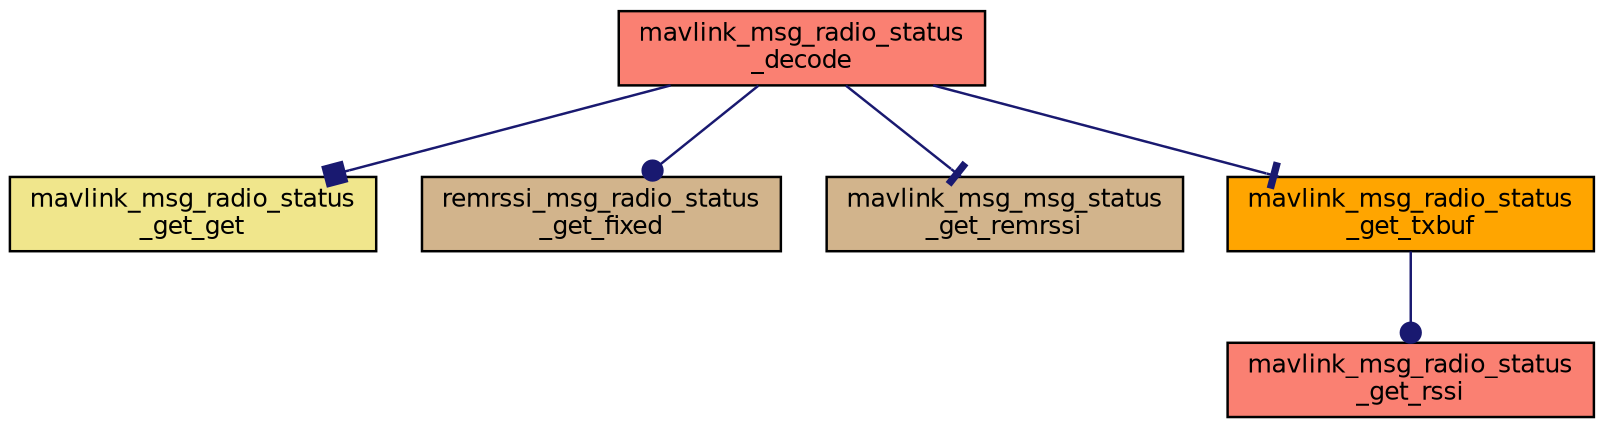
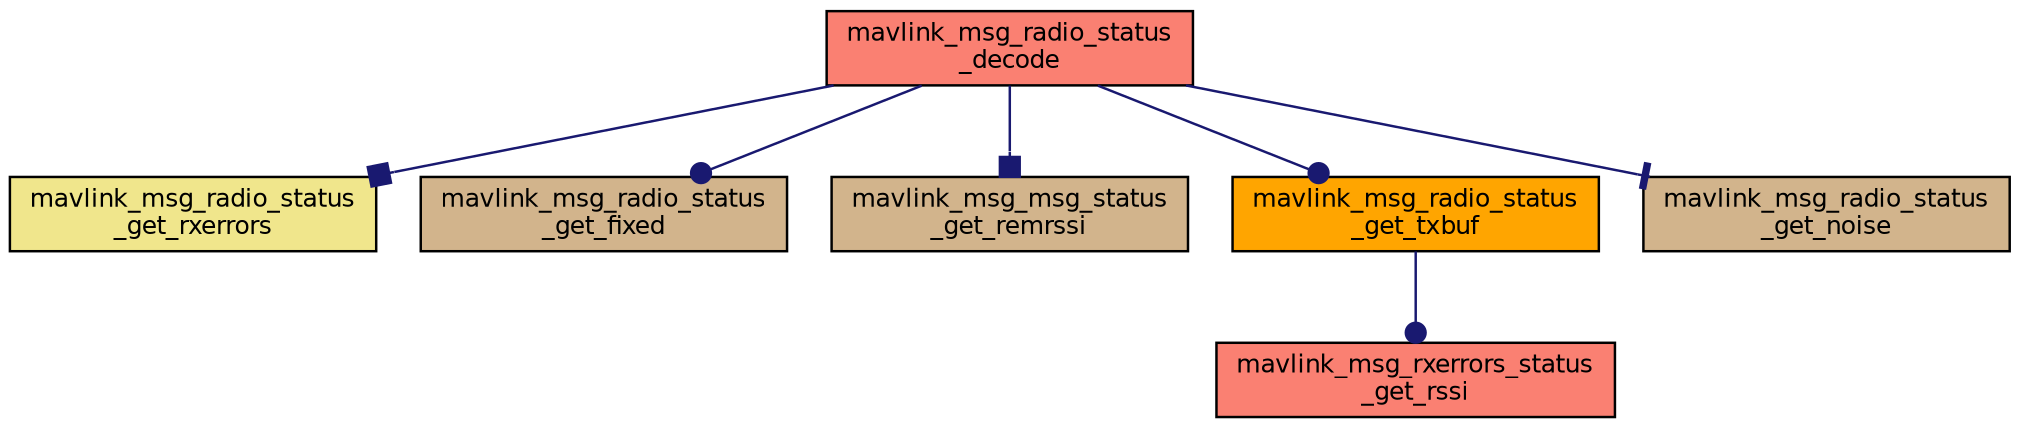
edge "mavlink_msg_radio_status _decode" -> "mavlink_msg_msg_status _get_remrssi": arrowhead tee -> box
edge "mavlink_msg_radio_status _decode" -> "mavlink_msg_radio_status _get_txbuf": arrowhead tee -> dot
node "mavlink_msg_radio_status _get_get": label "mavlink_msg_radio_status _get_get" -> "mavlink_msg_radio_status _get_rxerrors"
node "remrssi_msg_radio_status _get_fixed": label "remrssi_msg_radio_status _get_fixed" -> "mavlink_msg_radio_status _get_fixed"
node "mavlink_msg_radio_status _get_noise": added
node "mavlink_msg_radio_status _get_rssi": label "mavlink_msg_radio_status _get_rssi" -> "mavlink_msg_rxerrors_status _get_rssi"
